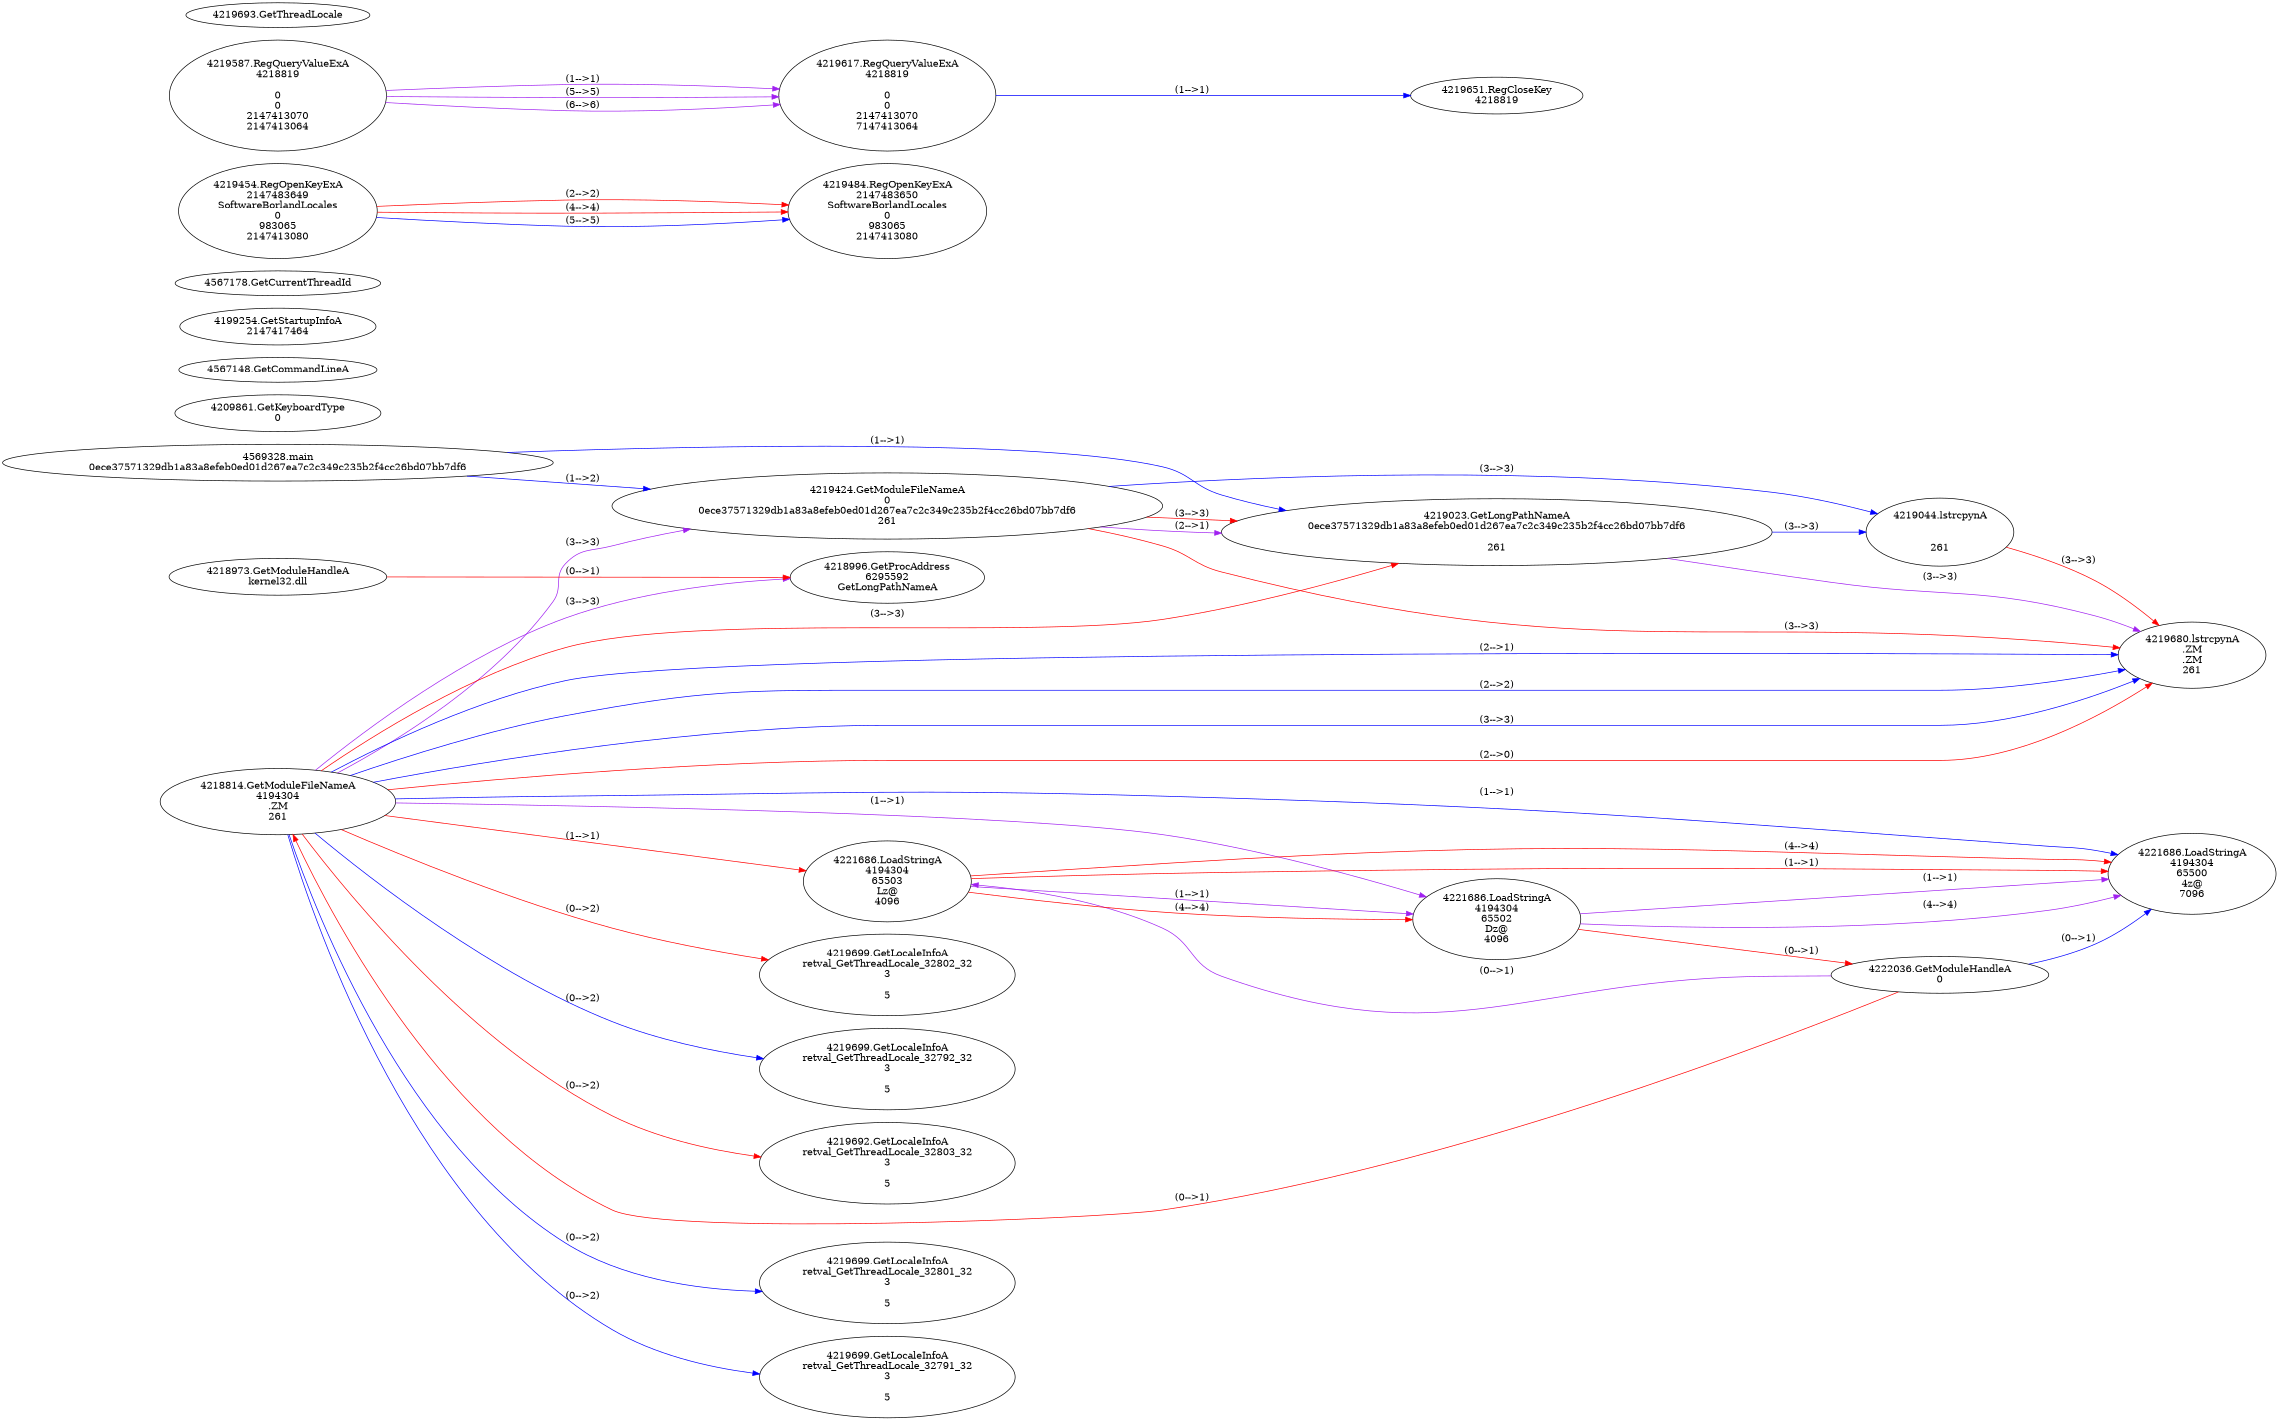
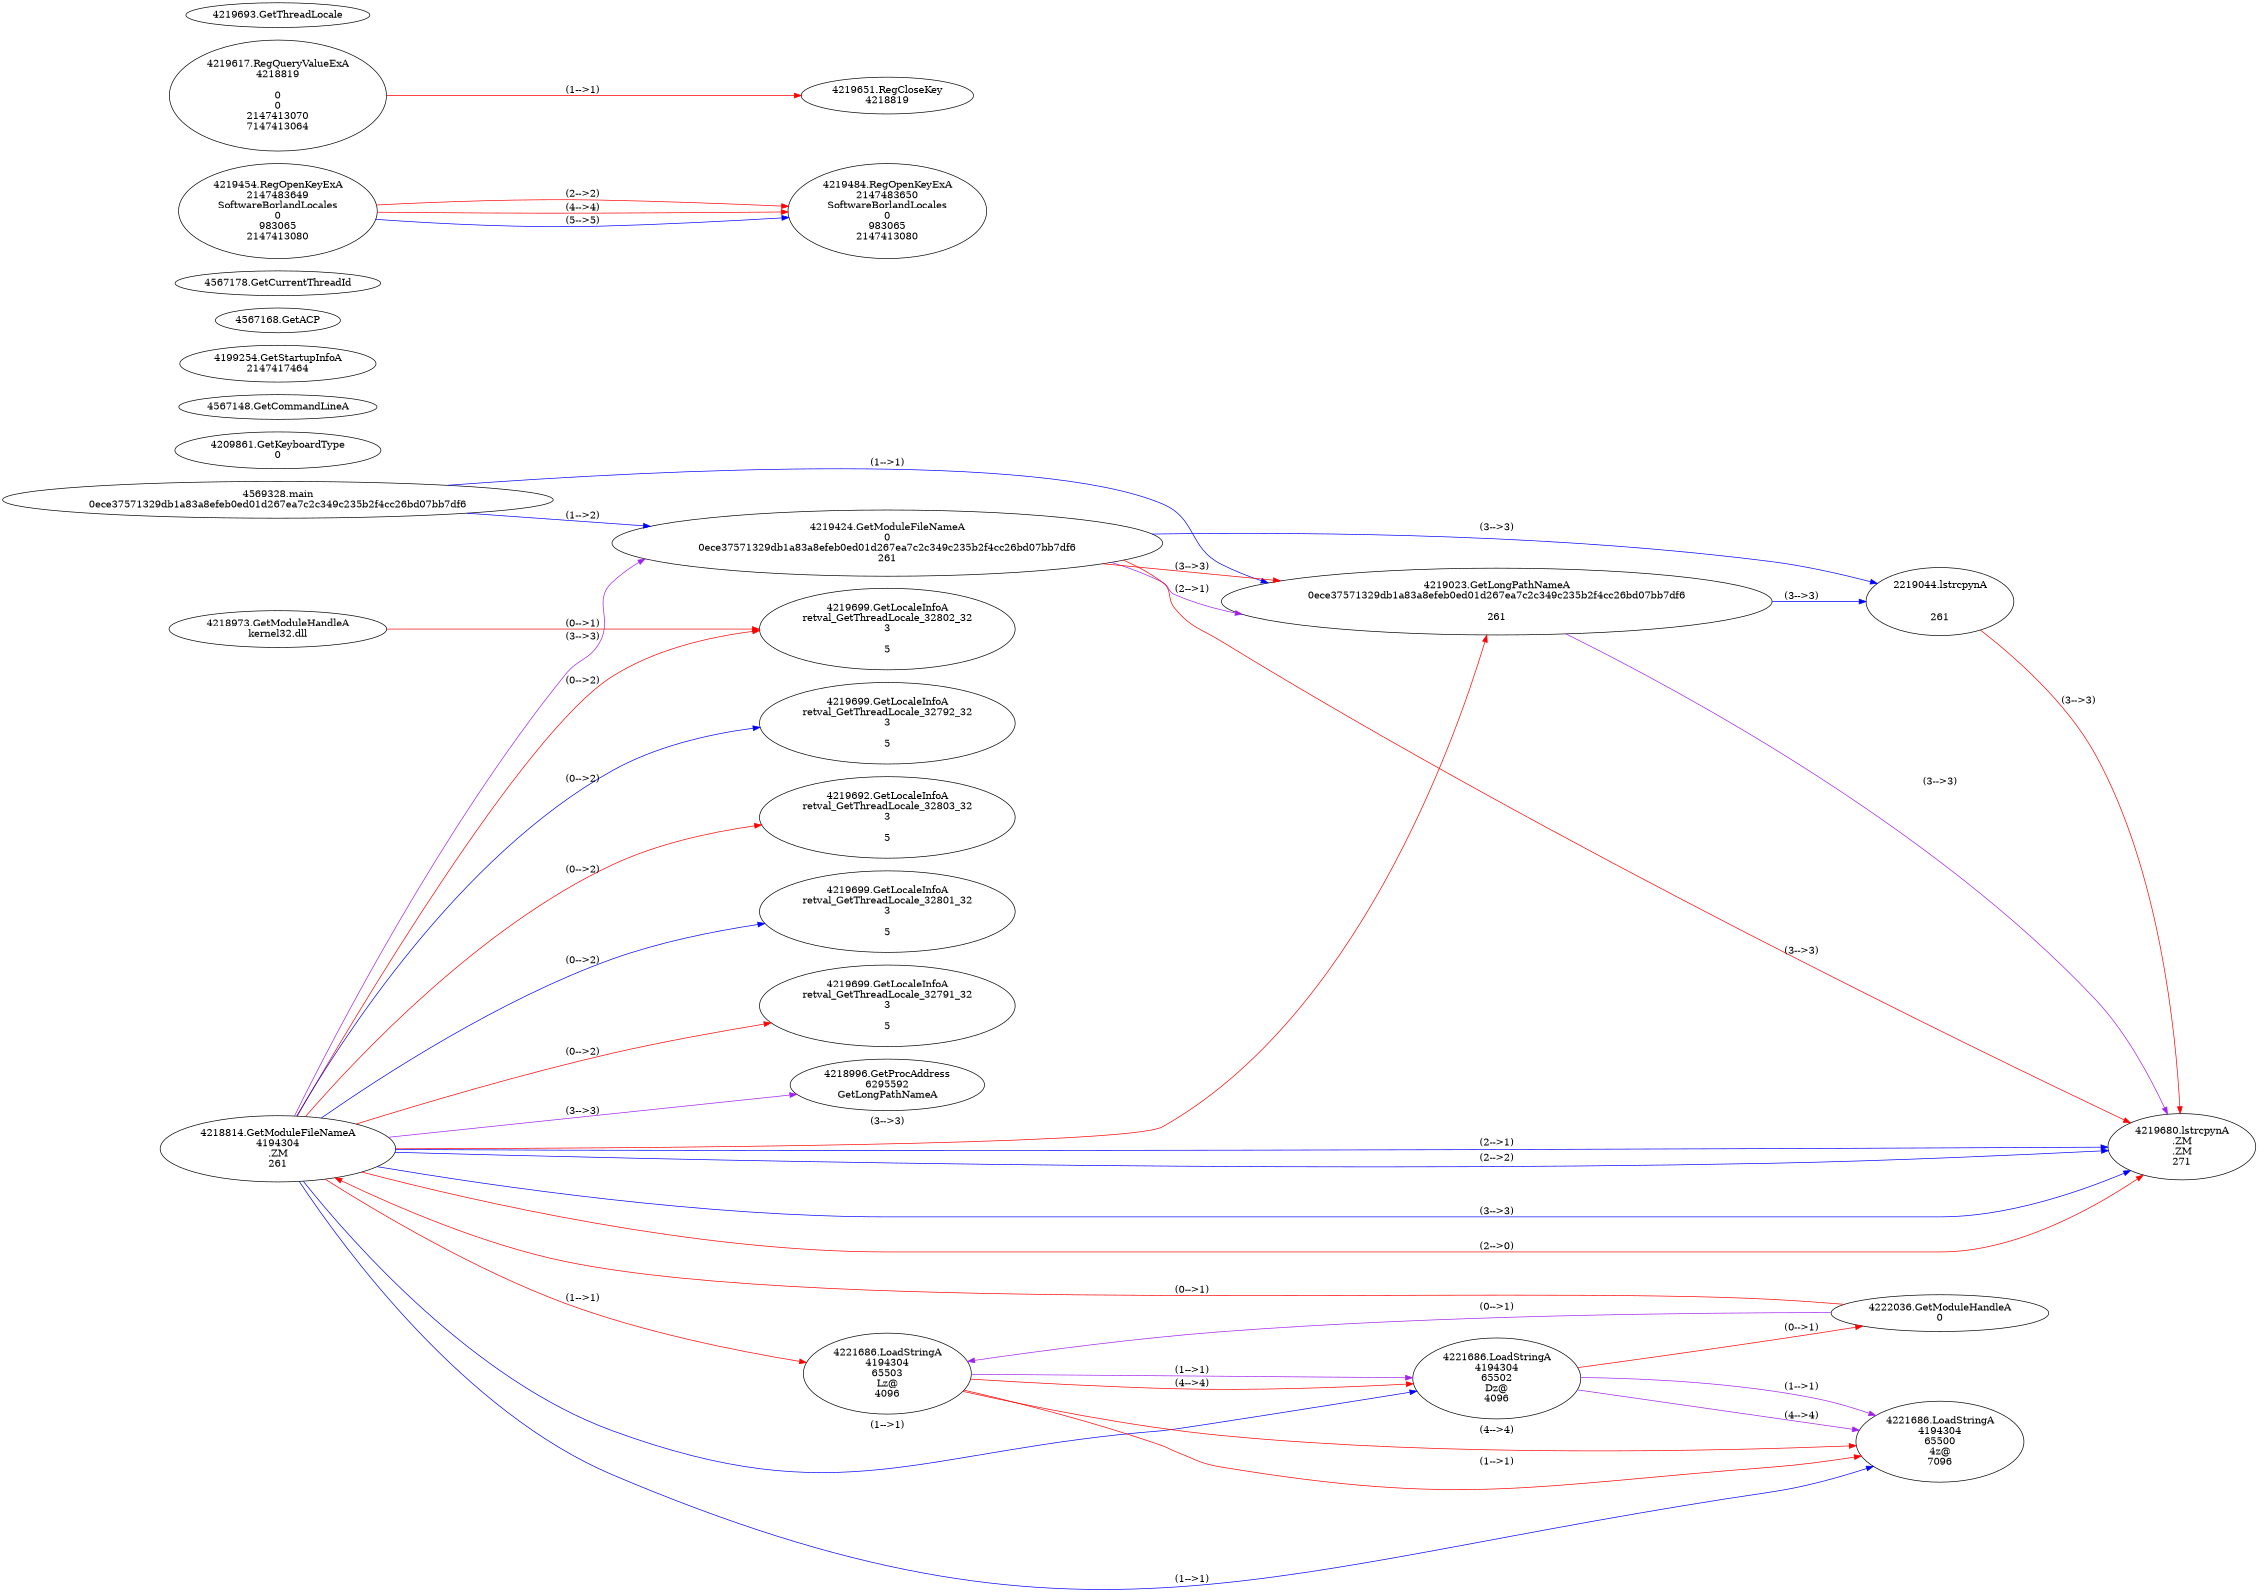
node "4219587.RegQueryValueExA 4218819 0 0 2147413070 2147413064": removed
edge "4219617.RegQueryValueExA 4218819 0 0 2147413070 7147413064" -> "4219651.RegCloseKey 4218819": color blue -> red
node "4567168.GetACP": added
node "4219044.lstrcpynA 261": label "4219044.lstrcpynA 261" -> "2219044.lstrcpynA 261"
edge "4218973.GetModuleHandleA kernel32.dll" -> "4218996.GetProcAddress 6295592 GetLongPathNameA": now "4218973.GetModuleHandleA kernel32.dll" -> "4219699.GetLocaleInfoA retval_GetThreadLocale_32802_32 3 5"
node "4219680.lstrcpynA .ZM .ZM 261": label "4219680.lstrcpynA .ZM .ZM 261" -> "4219680.lstrcpynA .ZM .ZM 271"
edge "4218814.GetModuleFileNameA 4194304 .ZM 261" -> "4221686.LoadStringA 4194304 65502 Dz@ 4096": color purple -> blue
edge "4222036.GetModuleHandleA 0" -> "4221686.LoadStringA 4194304 65500 4z@ 7096": removed, label "(0-->1)"
edge "4218814.GetModuleFileNameA 4194304 .ZM 261" -> "4219699.GetLocaleInfoA retval_GetThreadLocale_32791_32 3 5": color blue -> red
